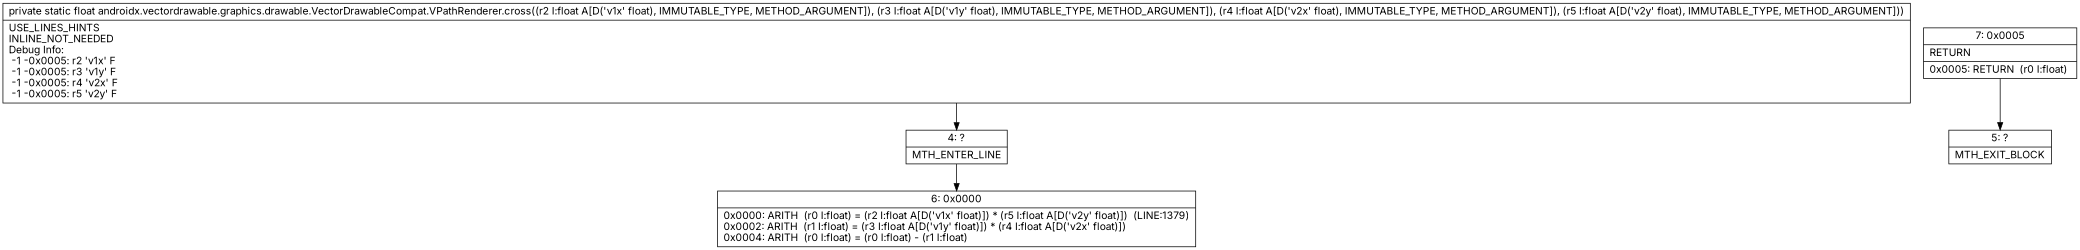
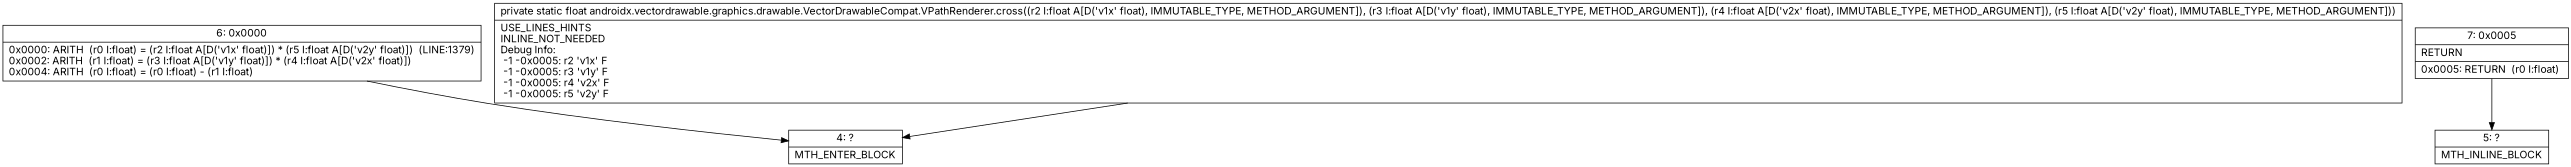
node "4: ?": text "MTH_ENTER_LINE" -> "MTH_ENTER_BLOCK"
node "5: ?": text "MTH_EXIT_BLOCK" -> "MTH_INLINE_BLOCK"
edge "4: ?" -> "6: 0x0000": reversed
